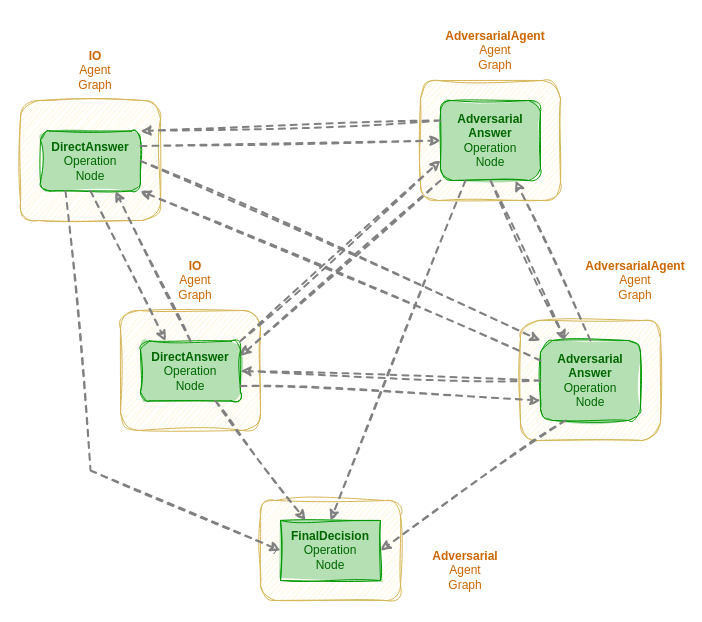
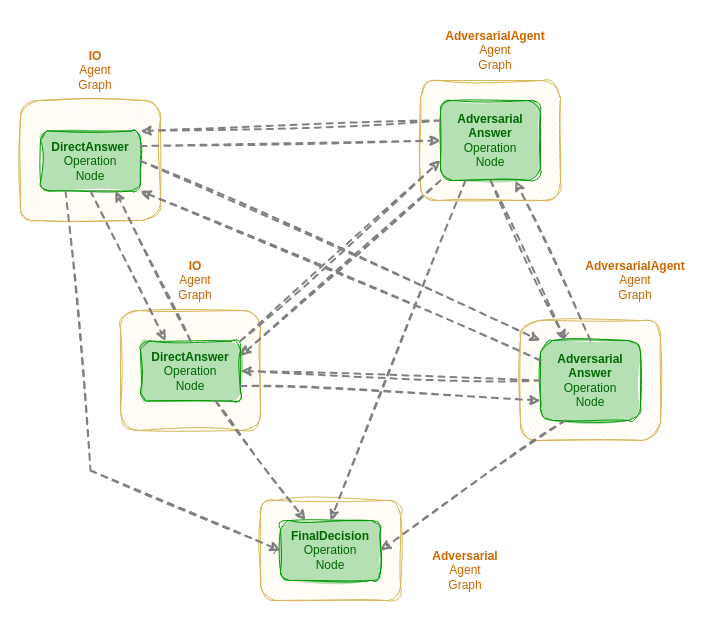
node "FinalDecision Operation Node": shape rectangle -> rounded rectangle
